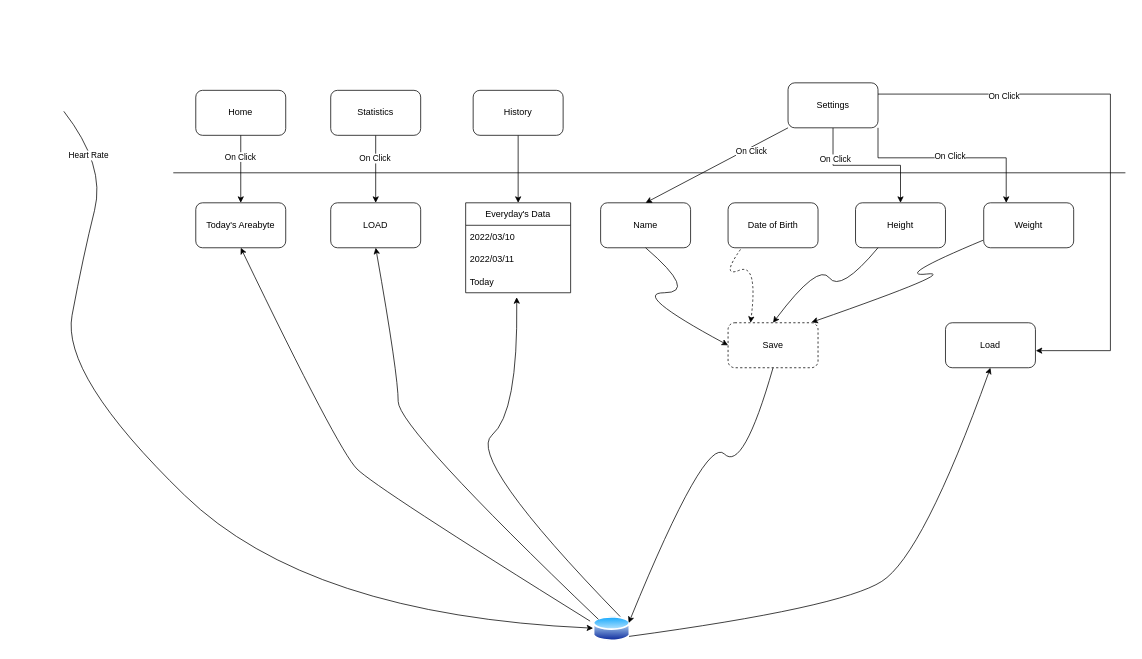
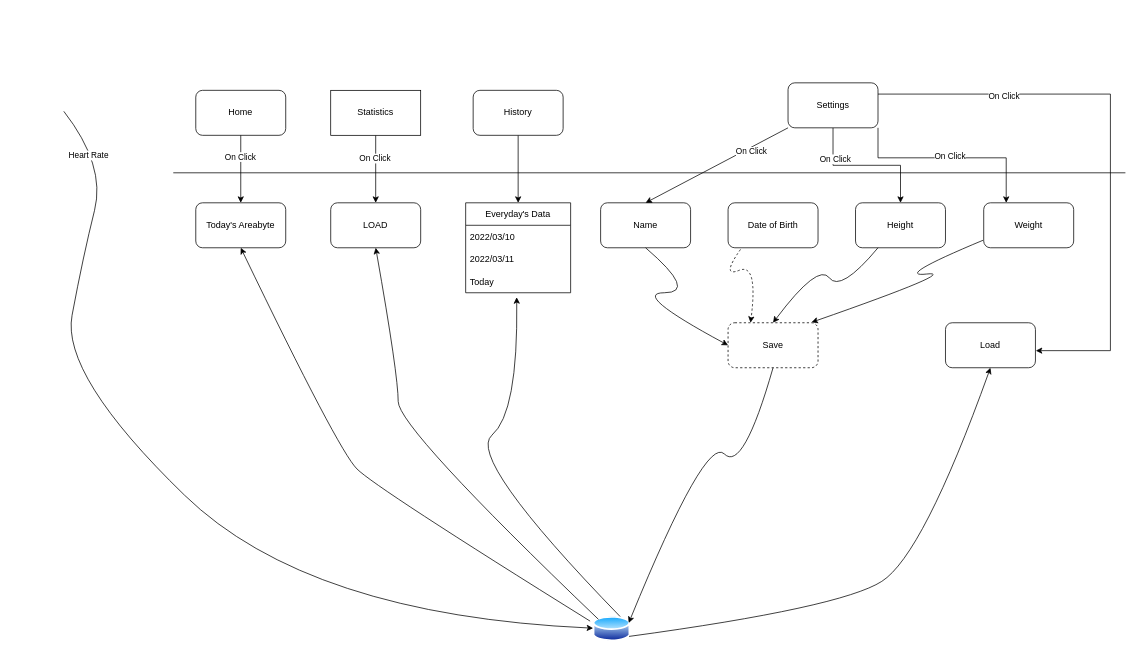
node "Statistics": shape rounded rectangle -> rectangle
